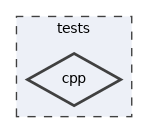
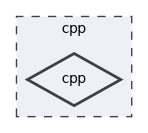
cluster "tests": label "tests" -> "cpp"
